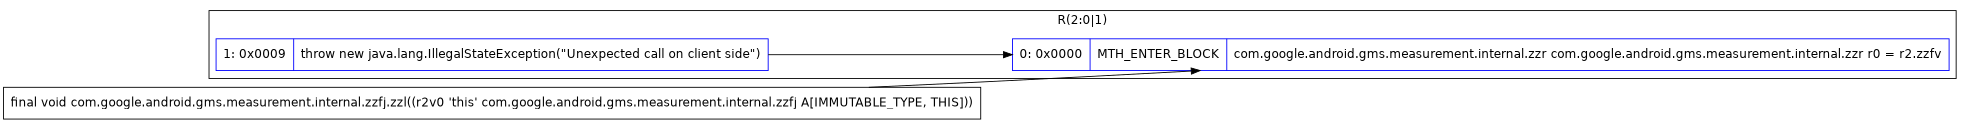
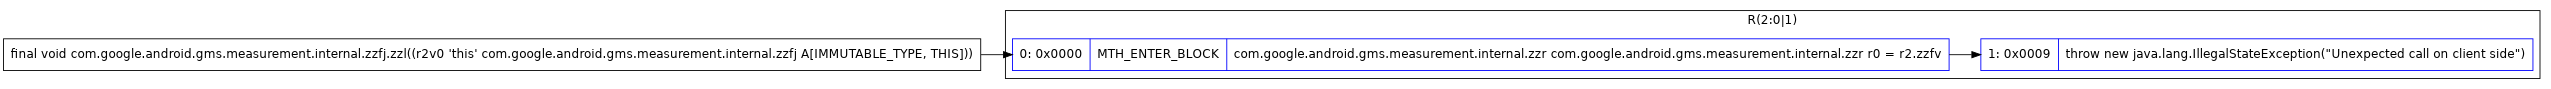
edge "1: 0x0009" -> "0: 0x0000": reversed
